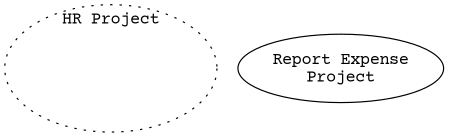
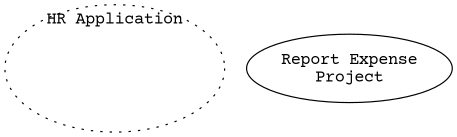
node "HR Project": label "HR Project" -> "HR Application"
